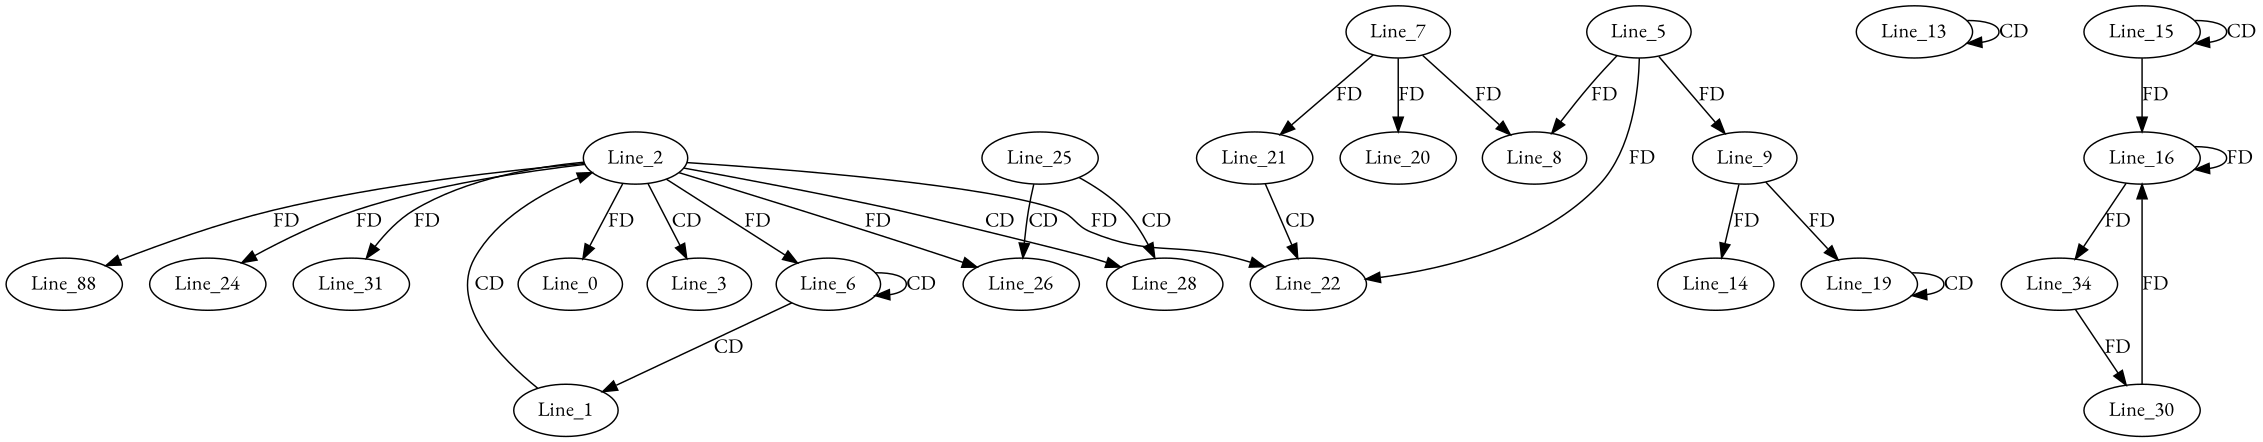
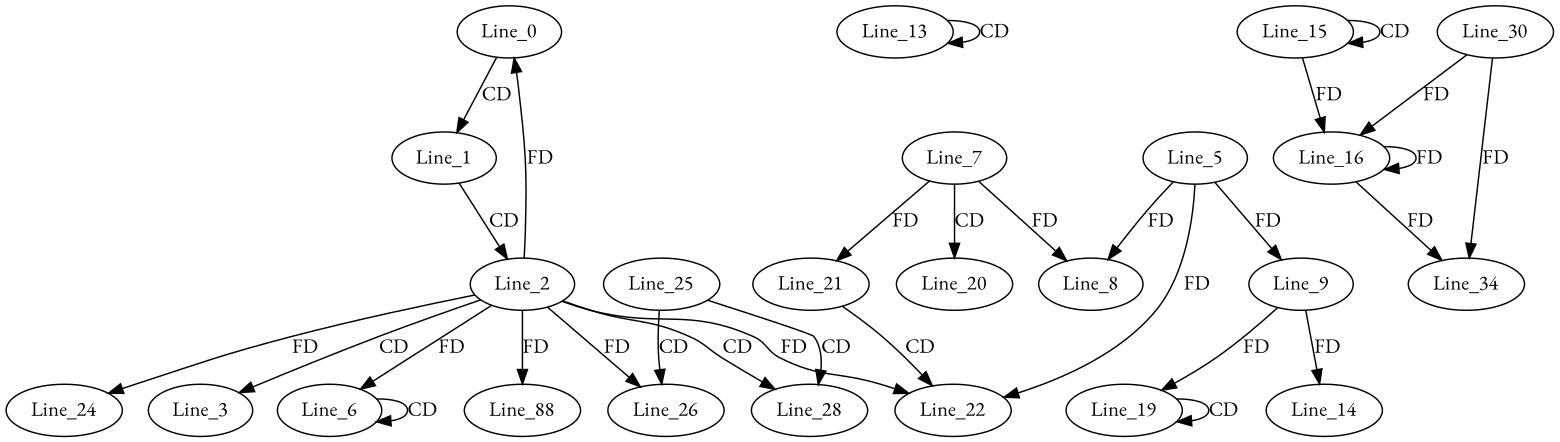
edge "Line_7" -> "Line_20": label "FD" -> "CD"
node "Line_31": removed
edge "Line_34" -> "Line_30": reversed
edge "Line_6" -> "Line_1": now "Line_0" -> "Line_1"
